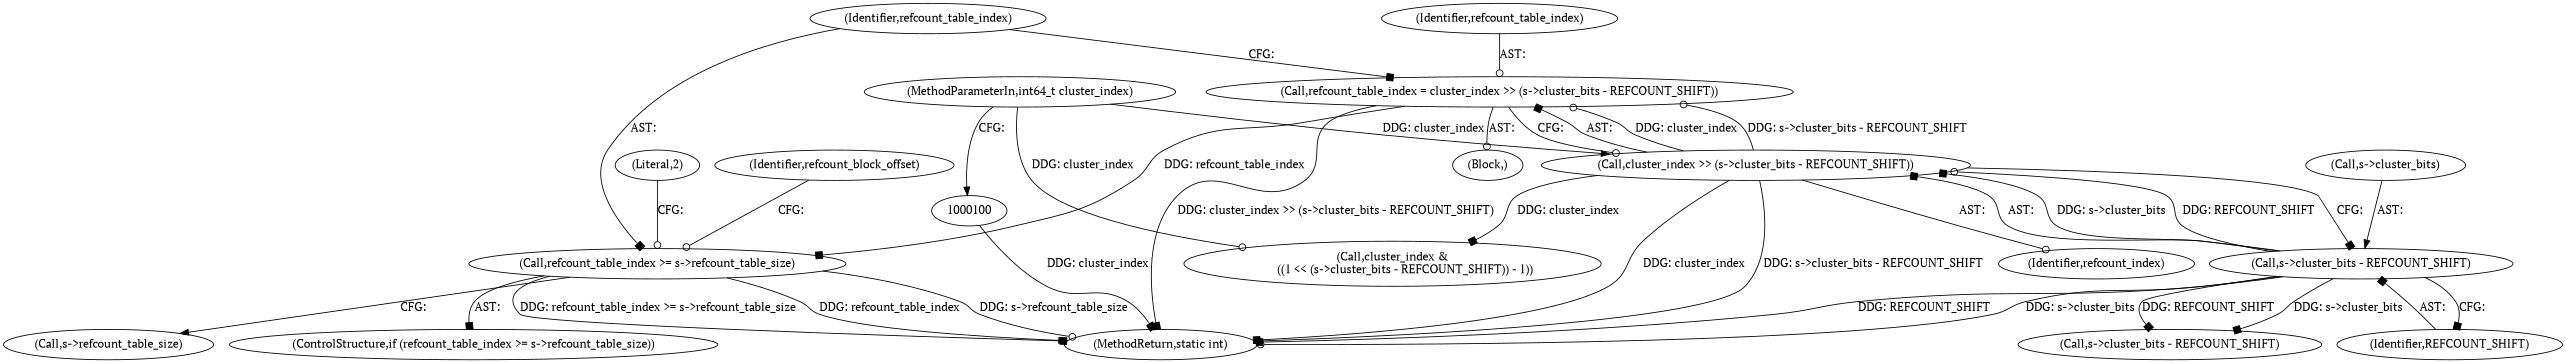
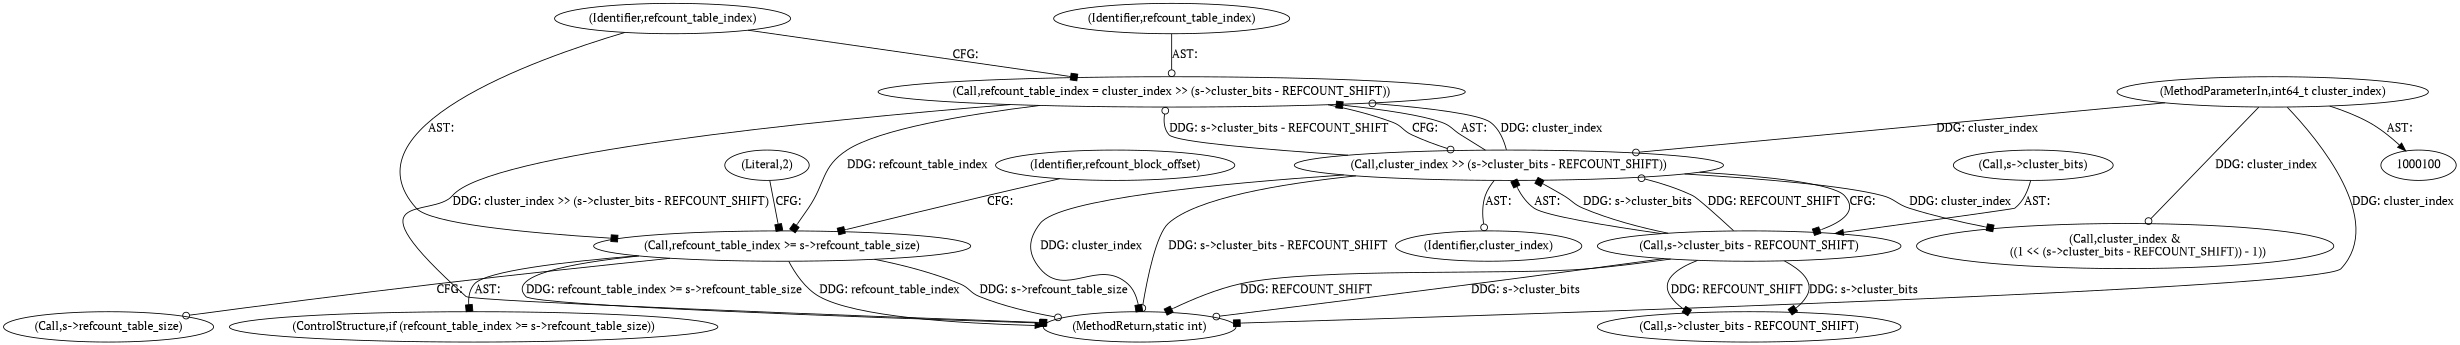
edge "(MethodParameterIn,int64_t cluster_index)" -> "1000100": label "CFG: " -> "AST: "
edge "(MethodParameterIn,int64_t cluster_index)" -> "(Call,cluster_index >> (s->cluster_bits - REFCOUNT_SHIFT))": arrowhead normal -> odot
node "(Block,)": removed
edge "(Literal,2)" -> "(Call,refcount_table_index >= s->refcount_table_size)": arrowhead odot -> box
edge "(Identifier,refcount_block_offset)" -> "(Call,refcount_table_index >= s->refcount_table_size)": arrowhead odot -> box
node "(Identifier,refcount_index)": label "(Identifier,refcount_index)" -> "(Identifier,cluster_index)"
edge "1000100" -> "(MethodReturn,static int)": now "(MethodParameterIn,int64_t cluster_index)" -> "(MethodReturn,static int)"
edge "(Call,refcount_table_index >= s->refcount_table_size)" -> "(Call,s->refcount_table_size)": arrowhead normal -> odot
node "(Identifier,REFCOUNT_SHIFT)": removed
